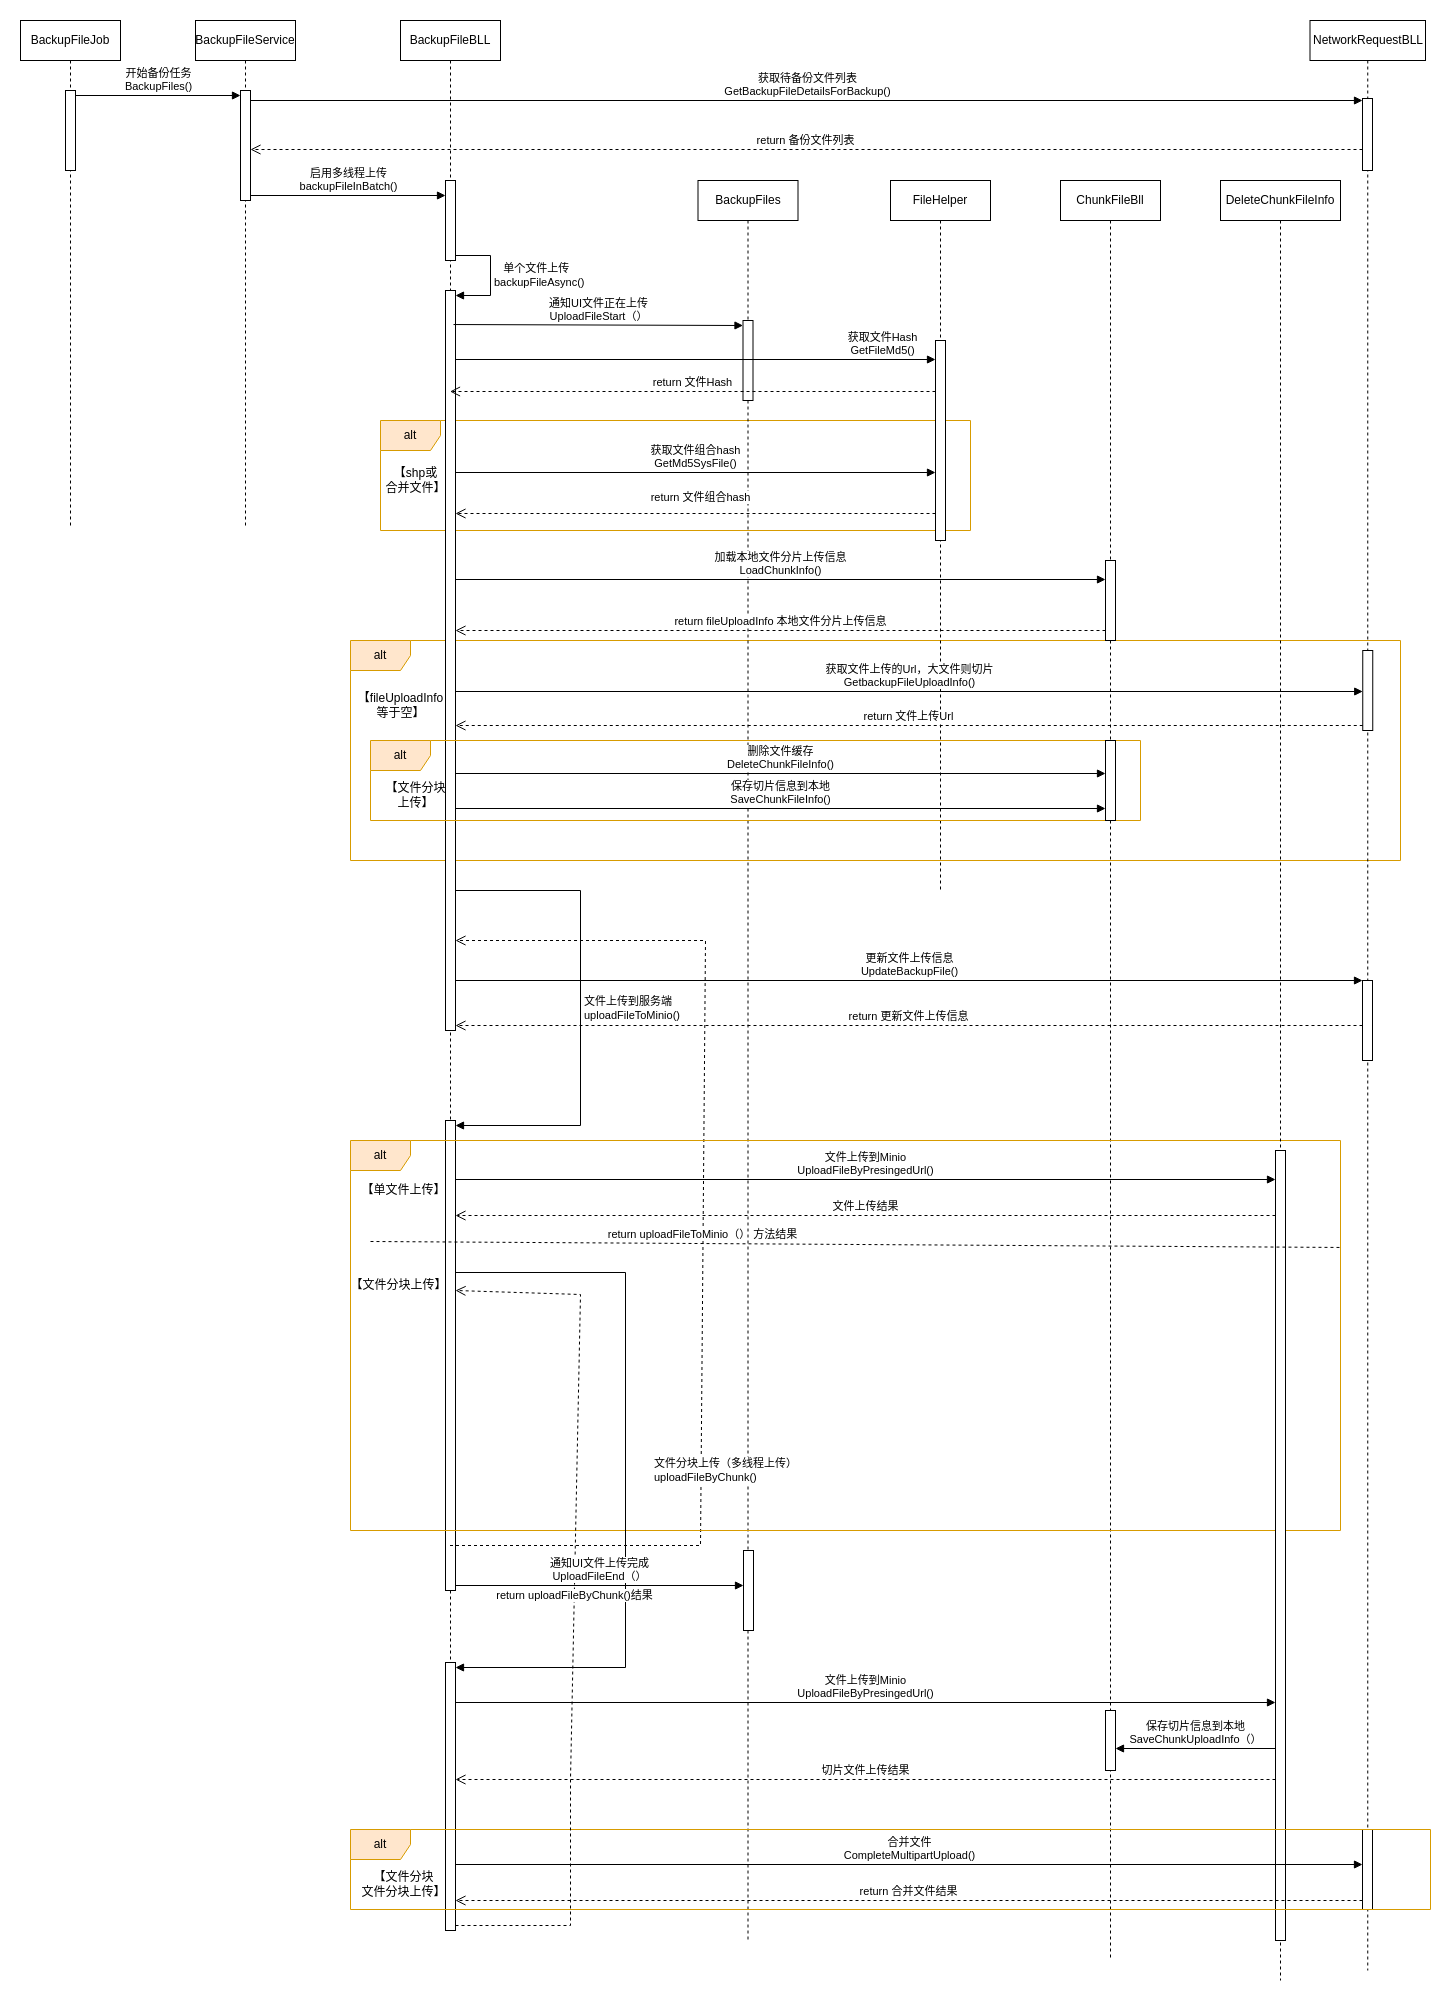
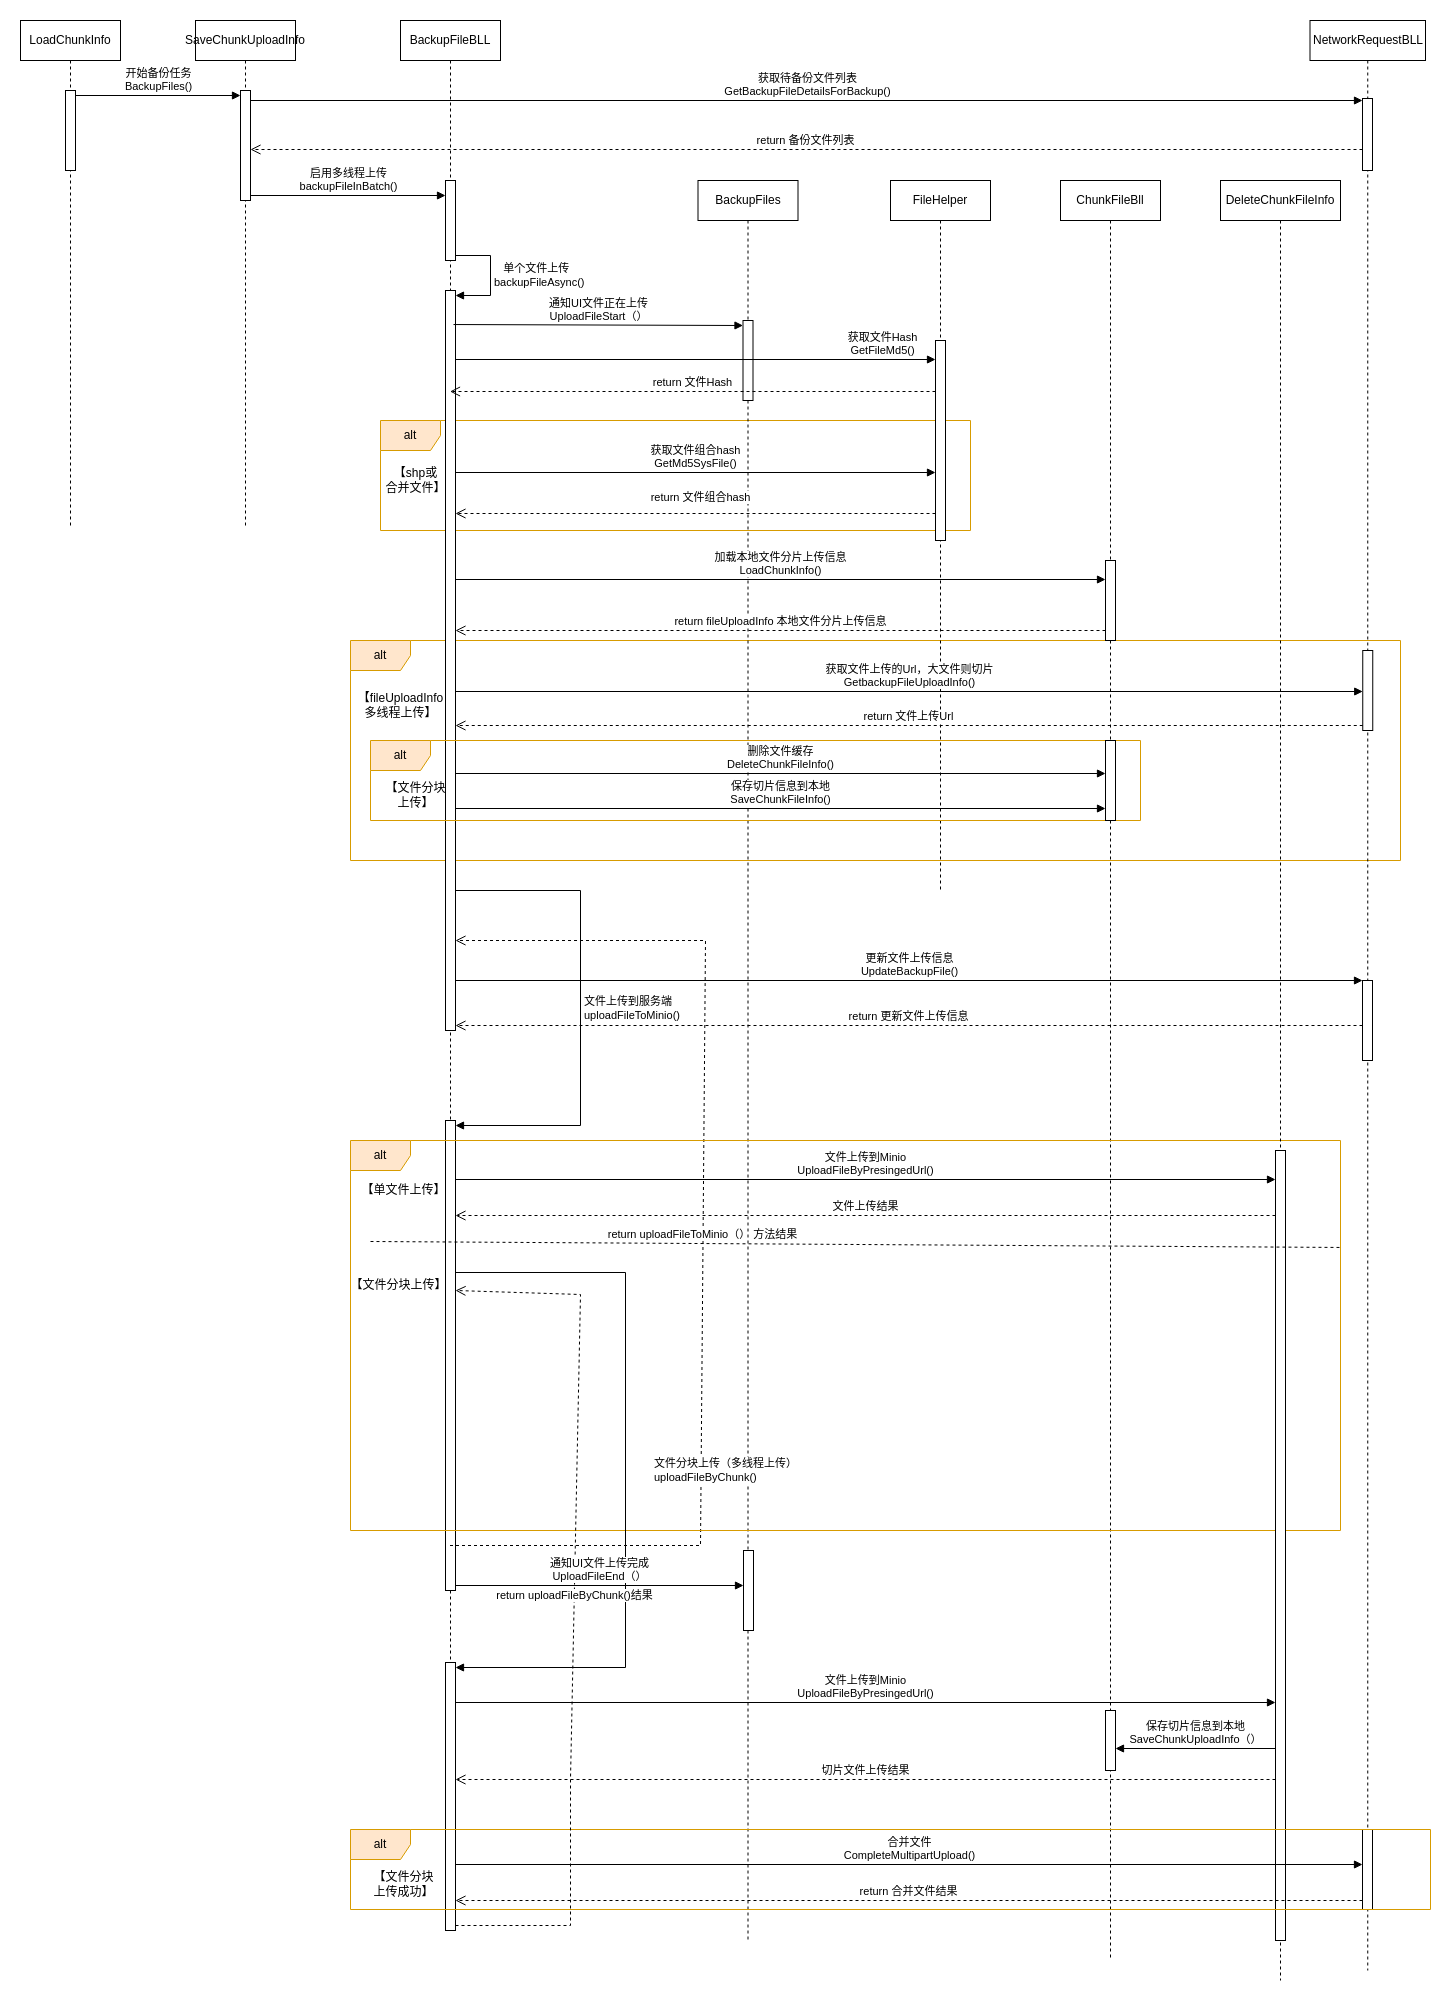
node "BackupFileJob": label "BackupFileJob" -> "LoadChunkInfo"
node "BackupFileService": label "BackupFileService" -> "SaveChunkUploadInfo"
node "【fileUploadInfo等于空】": label "【fileUploadInfo等于空】" -> "【fileUploadInfo多线程上传】"
node "【文件分块 文件分块上传】": label "【文件分块 文件分块上传】" -> "【文件分块 上传成功】"
